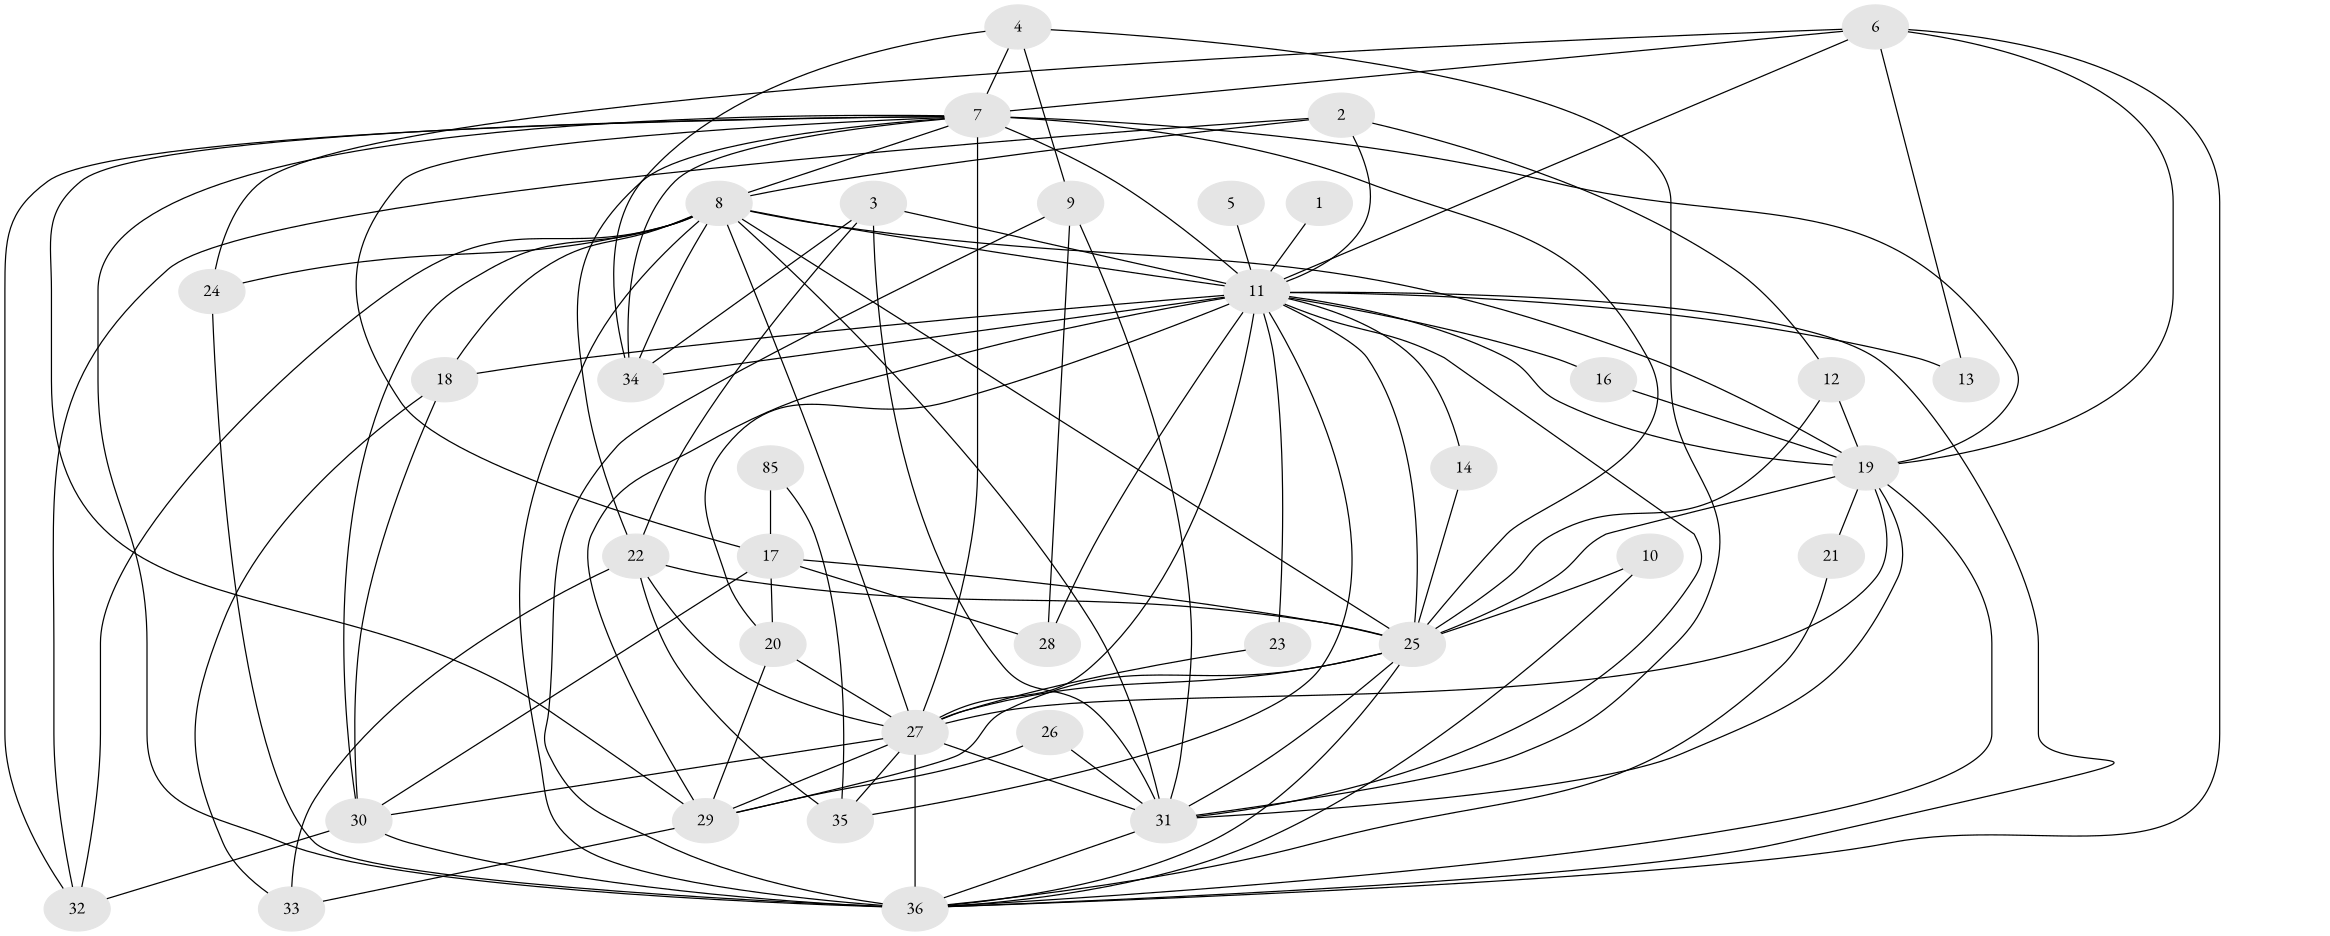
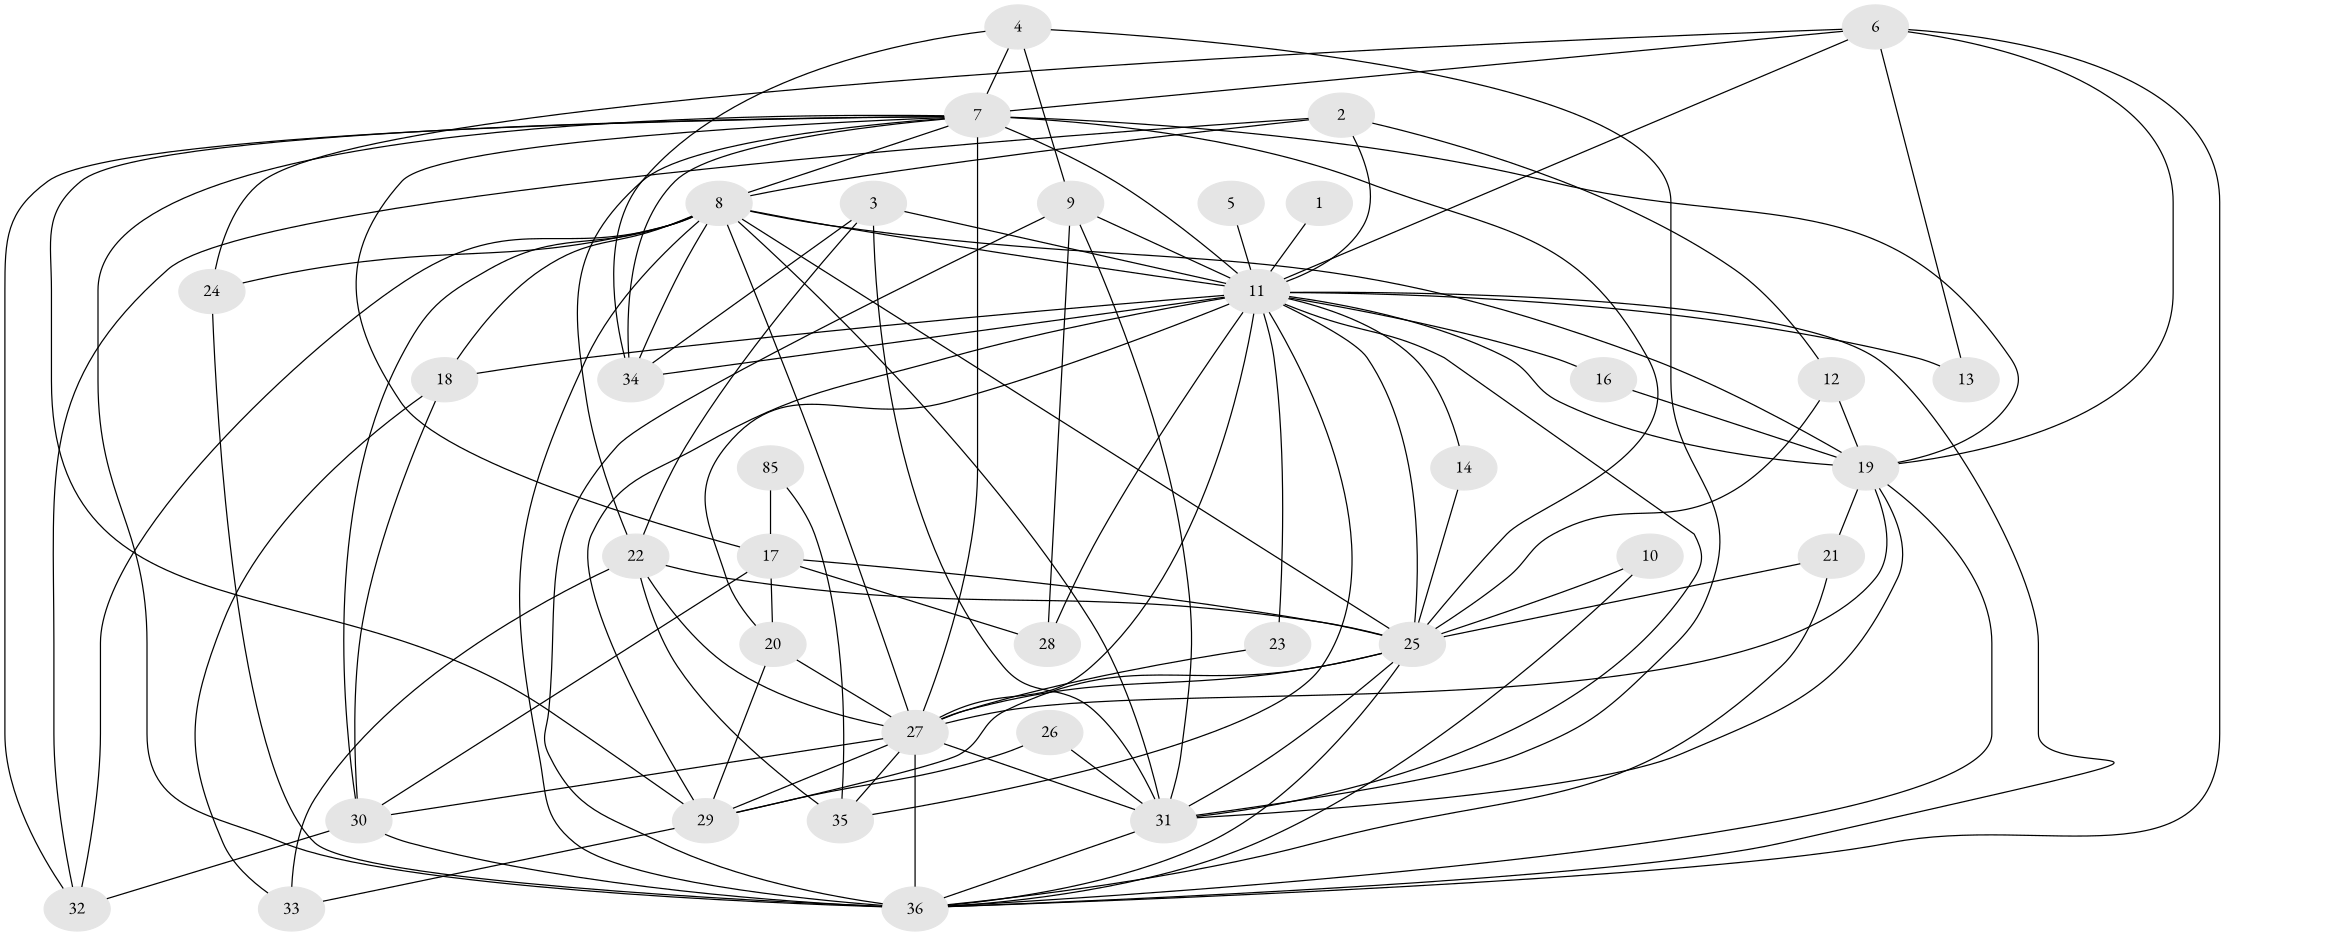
edge "9" -- "11": added
edge "19" -- "25": now "21" -- "25"
